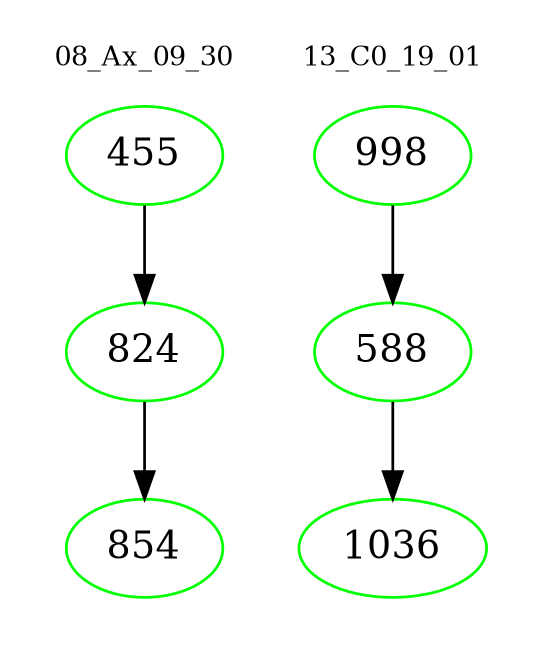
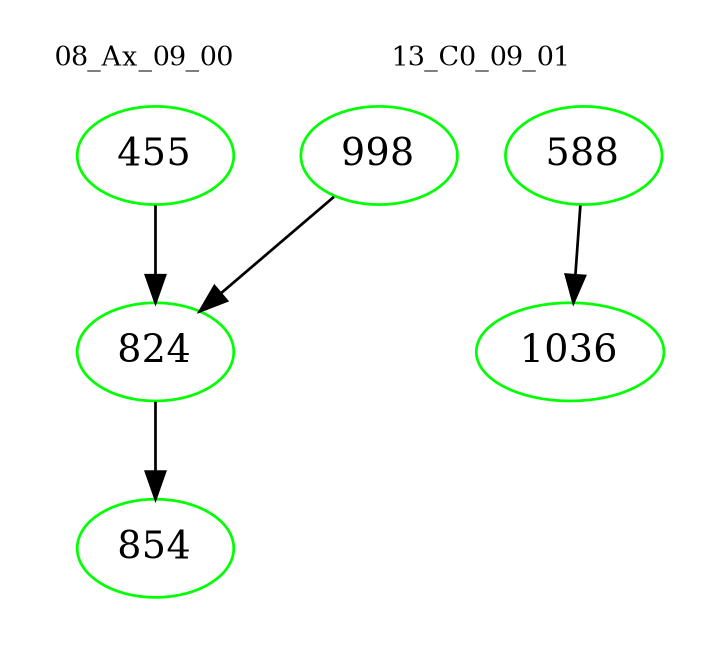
cluster "08_Ax_09_30": label "08_Ax_09_30" -> "08_Ax_09_00"
cluster "13_C0_19_01": label "13_C0_19_01" -> "13_C0_09_01"
edge "998" -> "588": now "998" -> "824"
